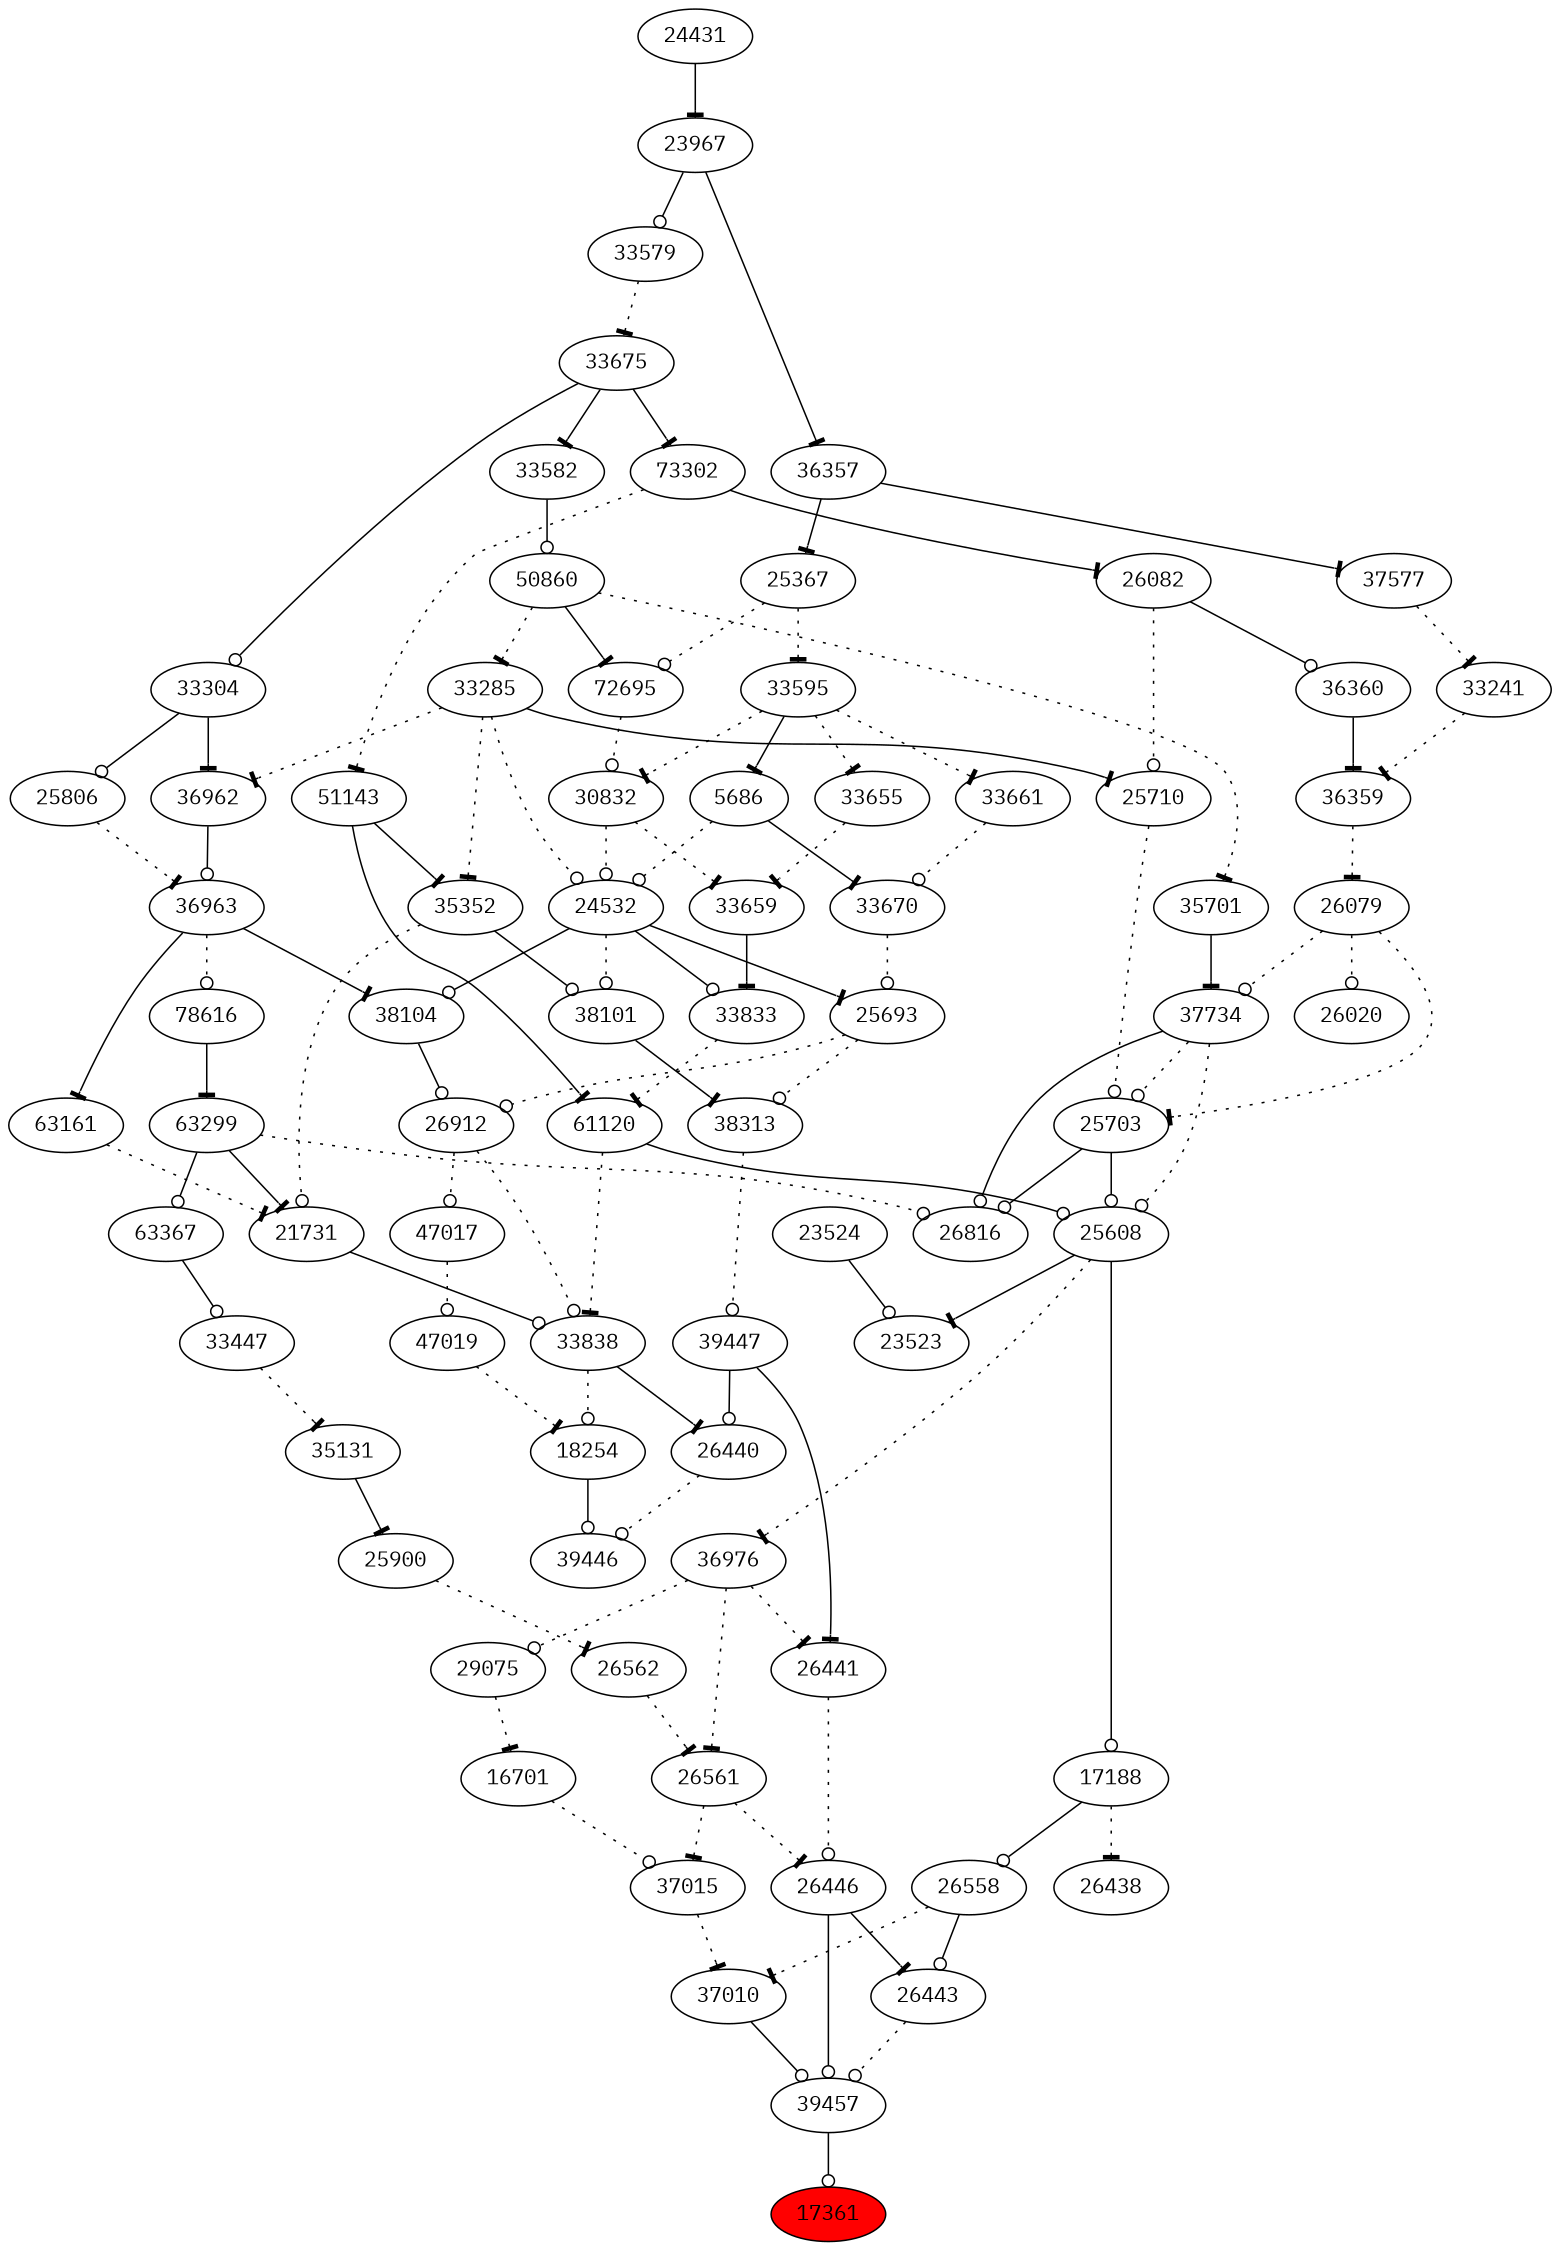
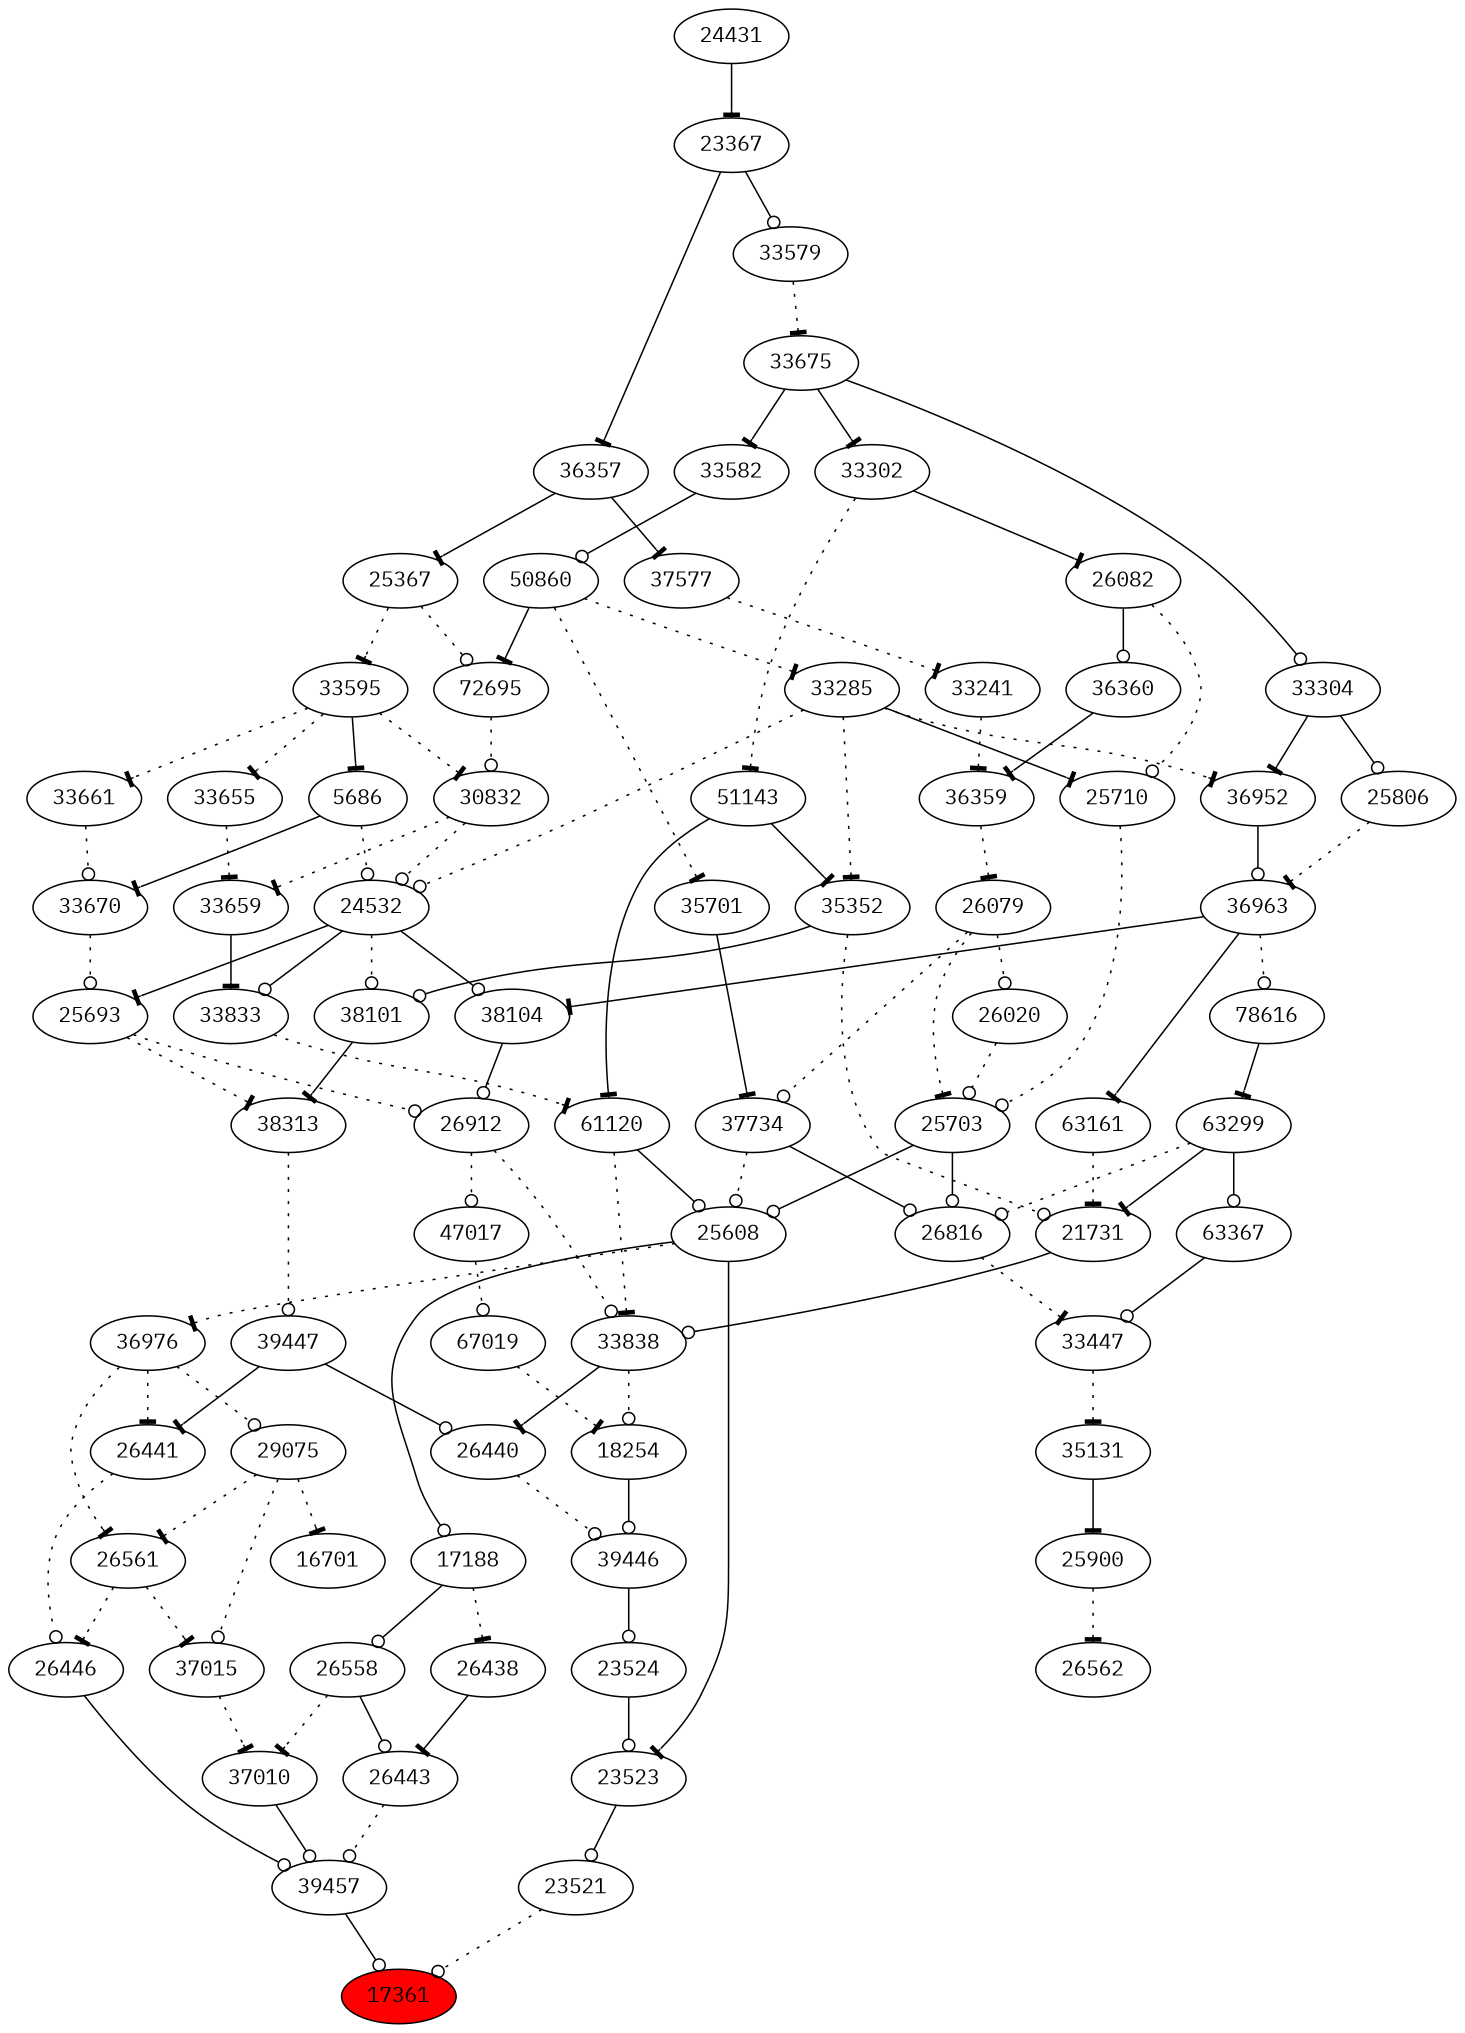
node "23967": label "23967" -> "23367"
node "73302": label "73302" -> "33302"
node "36962": label "36962" -> "36952"
edge "37734" -> "25703": now "26020" -> "25703"
edge "25693" -> "38313": arrowhead odot -> tee
edge "26816" -> "33447": added
node "47019": label "47019" -> "67019"
edge "39446" -> "23524": added
edge "26562" -> "26561": now "29075" -> "26561"
edge "16701" -> "37015": now "29075" -> "37015"
node "23521": added
edge "26446" -> "26443": now "26438" -> "26443"
